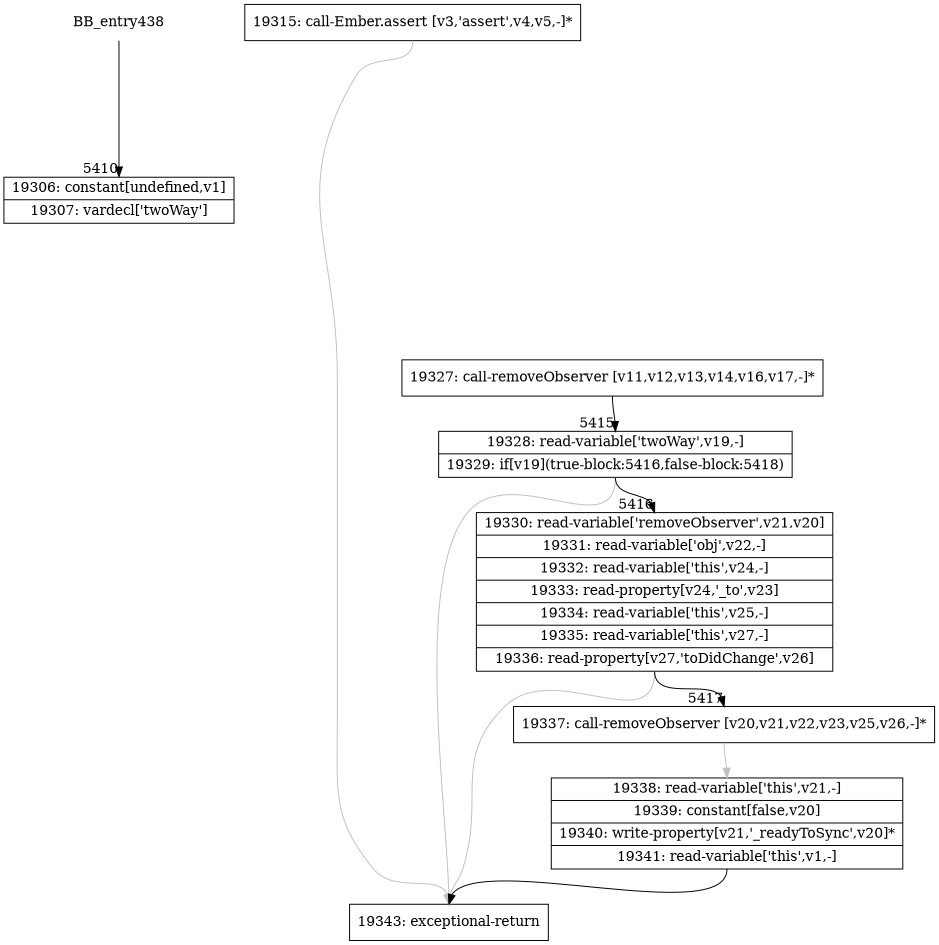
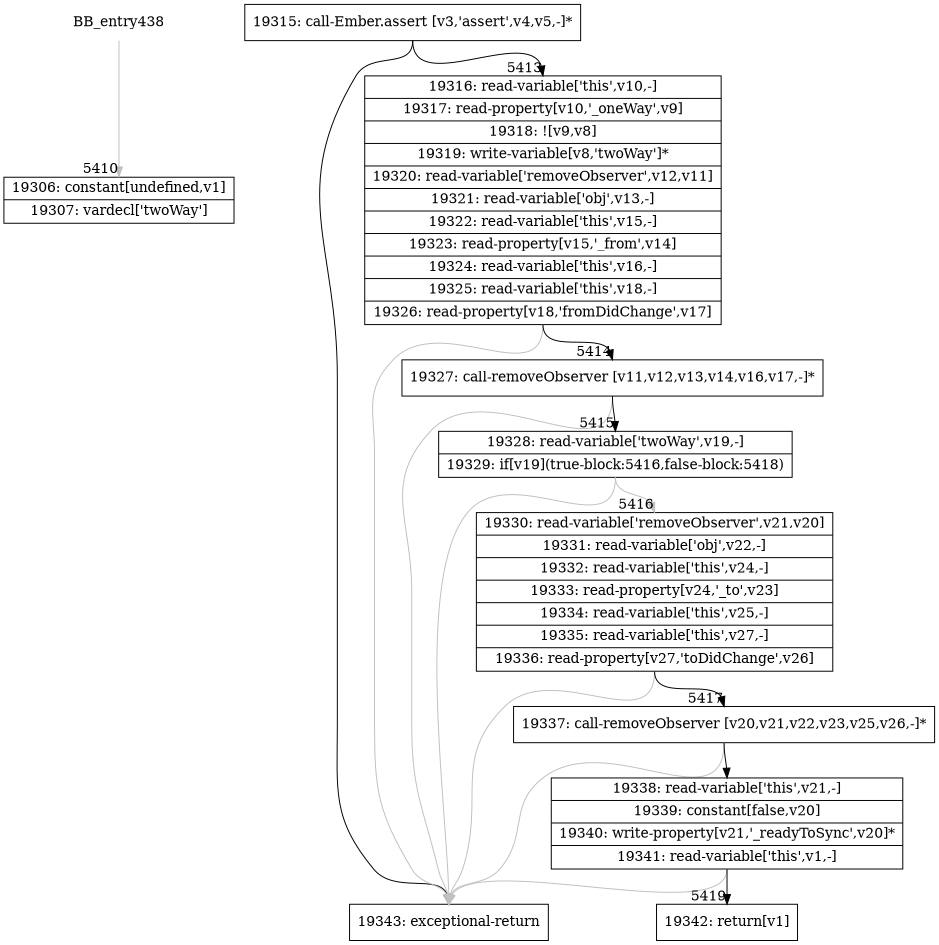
edge "BB_entry438" -> "19306: constant[undefined,v1]": color black -> gray
node "19316: read-variable['this',v10,-]": added
edge "19315: call-Ember.assert [v3,'assert',v4,v5,-]*" -> "19343: exceptional-return": color gray -> black
edge "19328: read-variable['twoWay',v19,-]" -> "19330: read-variable['removeObserver',v21,v20]": color black -> gray
edge "19327: call-removeObserver [v11,v12,v13,v14,v16,v17,-]*" -> "19343: exceptional-return": added
edge "19337: call-removeObserver [v20,v21,v22,v23,v25,v26,-]*" -> "19338: read-variable['this',v21,-]": color gray -> black
edge "19337: call-removeObserver [v20,v21,v22,v23,v25,v26,-]*" -> "19343: exceptional-return": added
edge "19338: read-variable['this',v21,-]" -> "19343: exceptional-return": color black -> gray
node "19342: return[v1]": added
